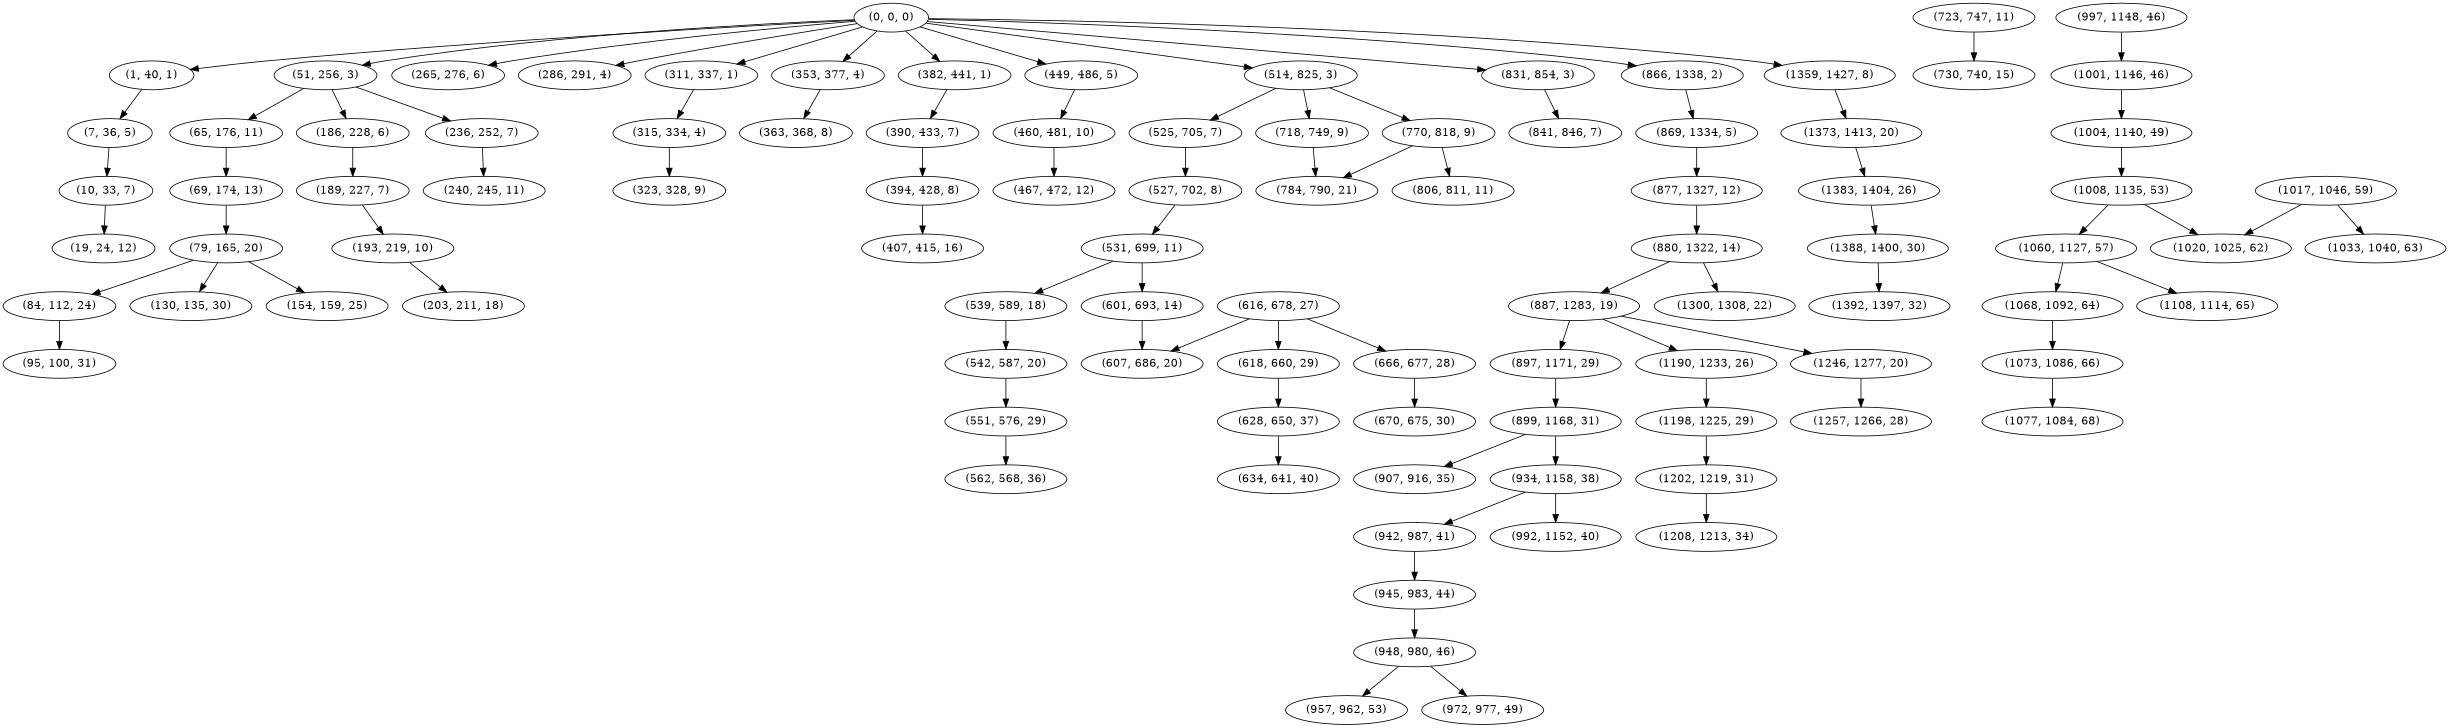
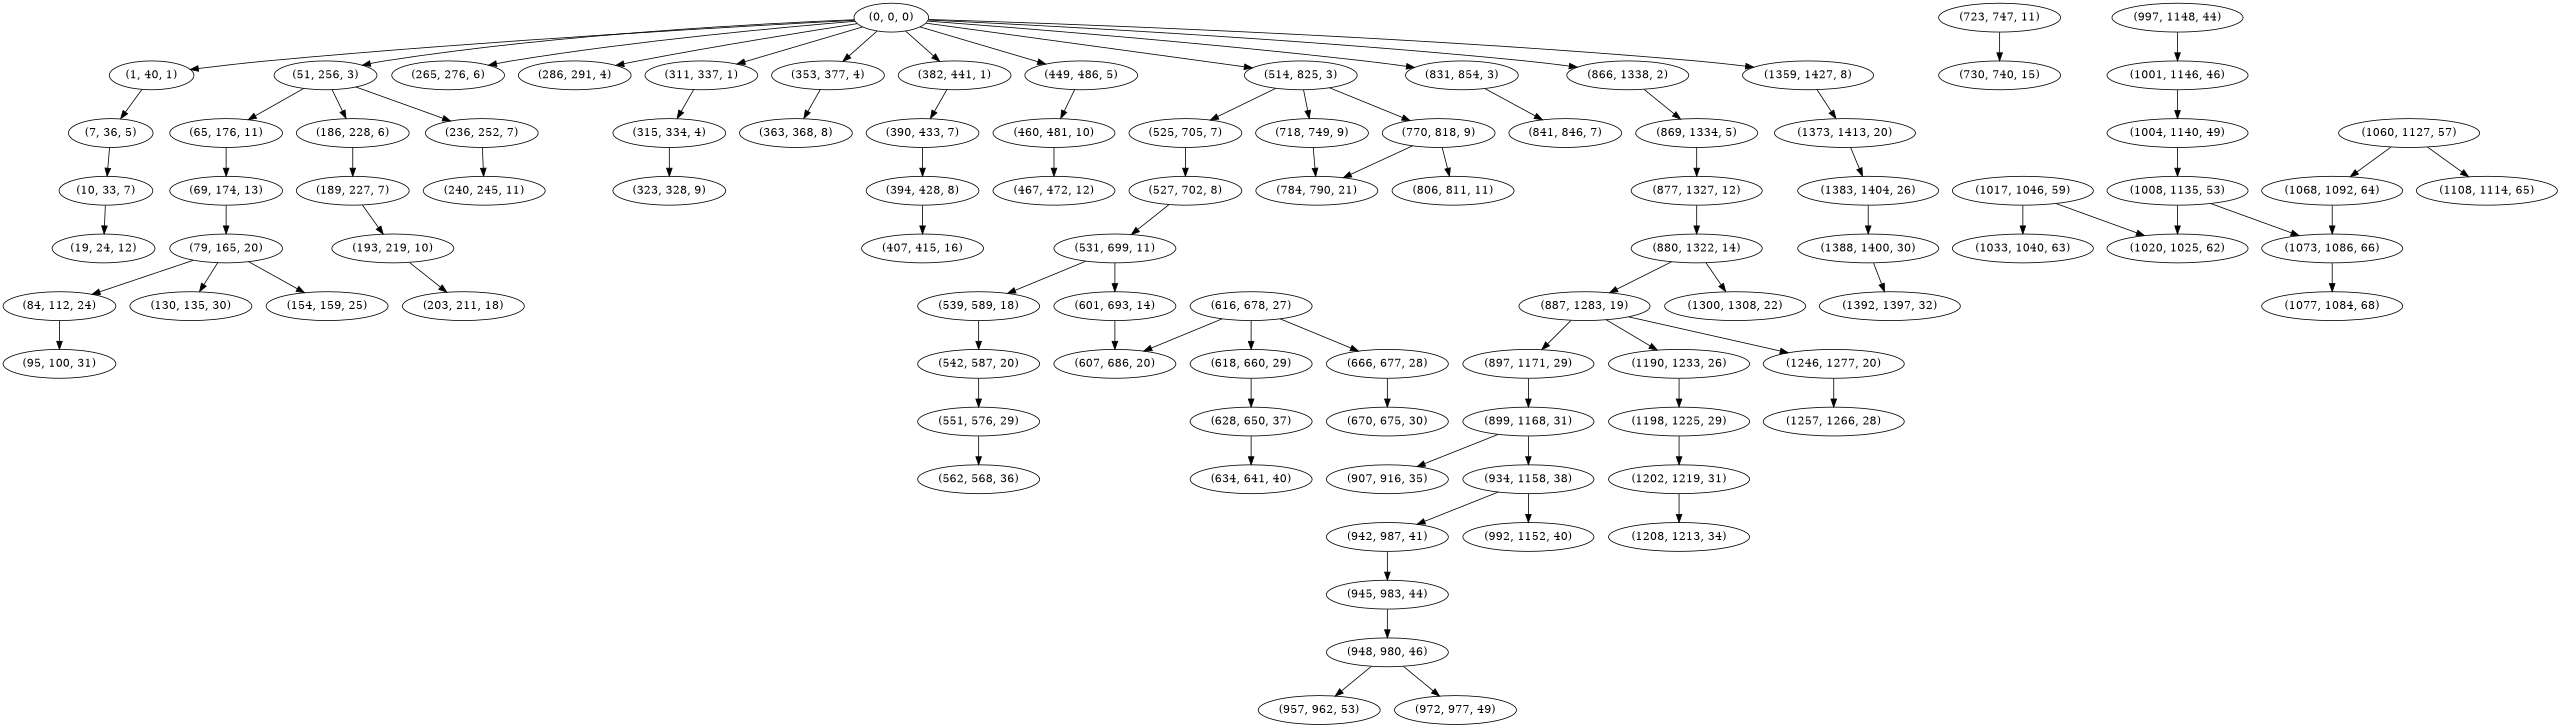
node "(997, 1148, 46)": label "(997, 1148, 46)" -> "(997, 1148, 44)"
edge "(1008, 1135, 53)" -> "(1060, 1127, 57)": now "(1008, 1135, 53)" -> "(1073, 1086, 66)"
